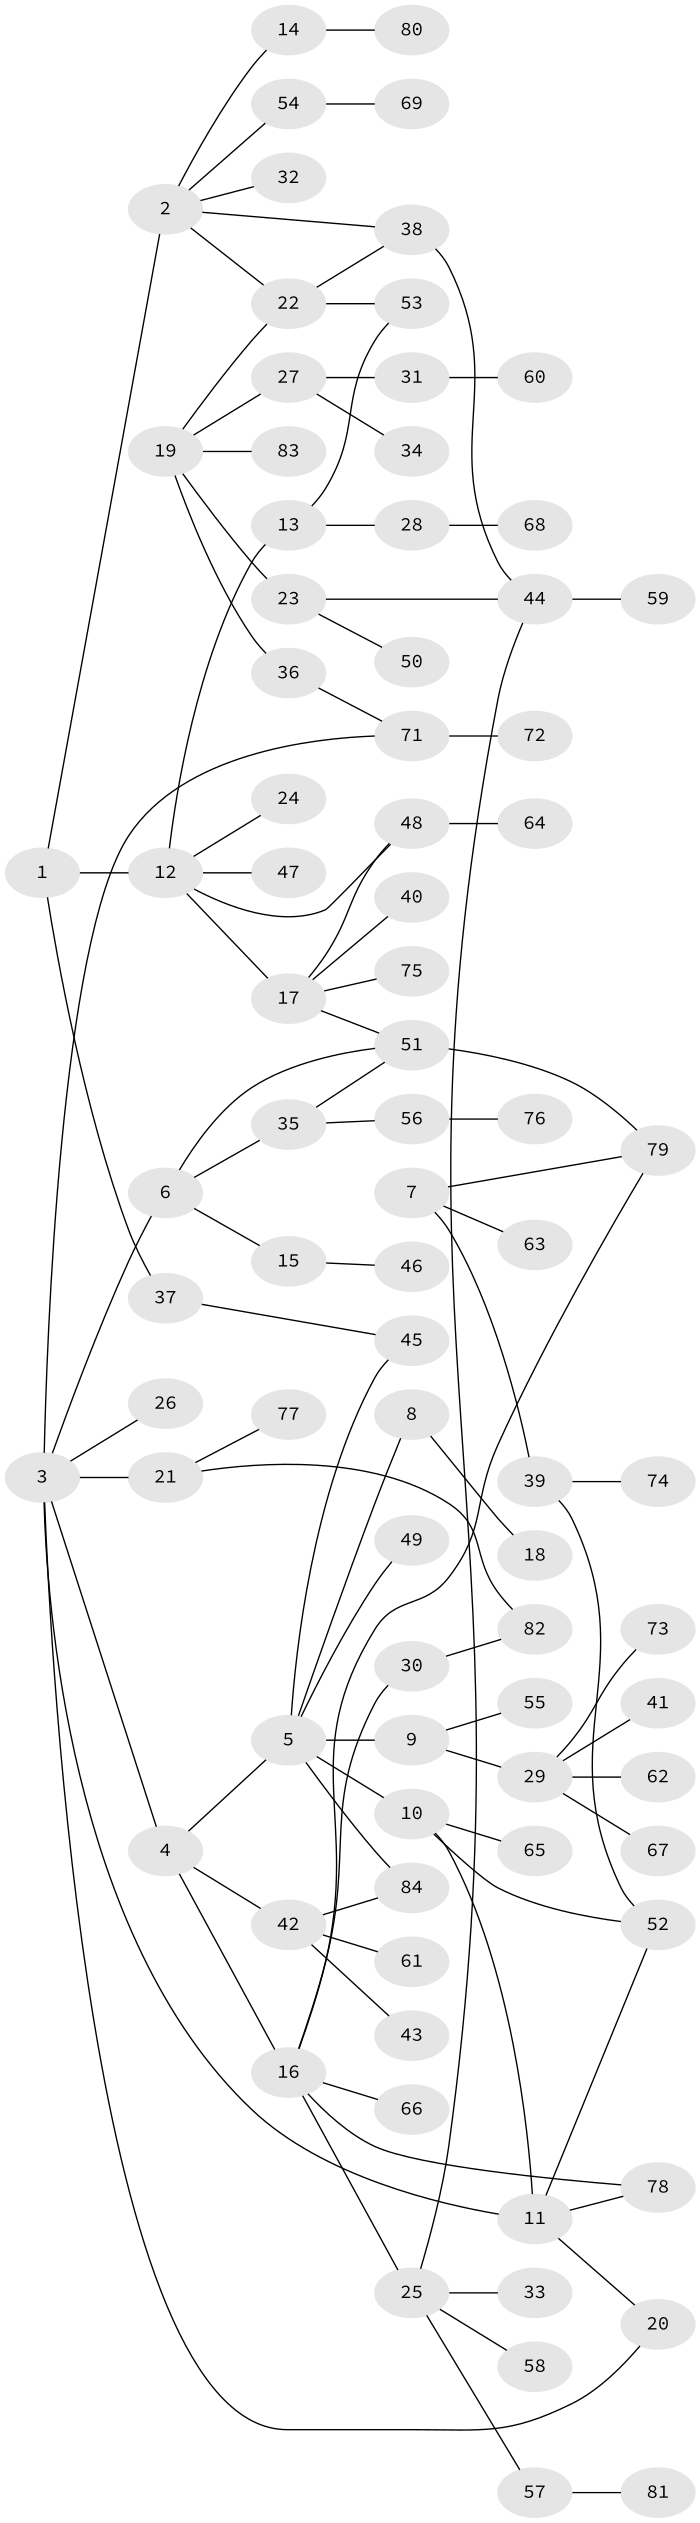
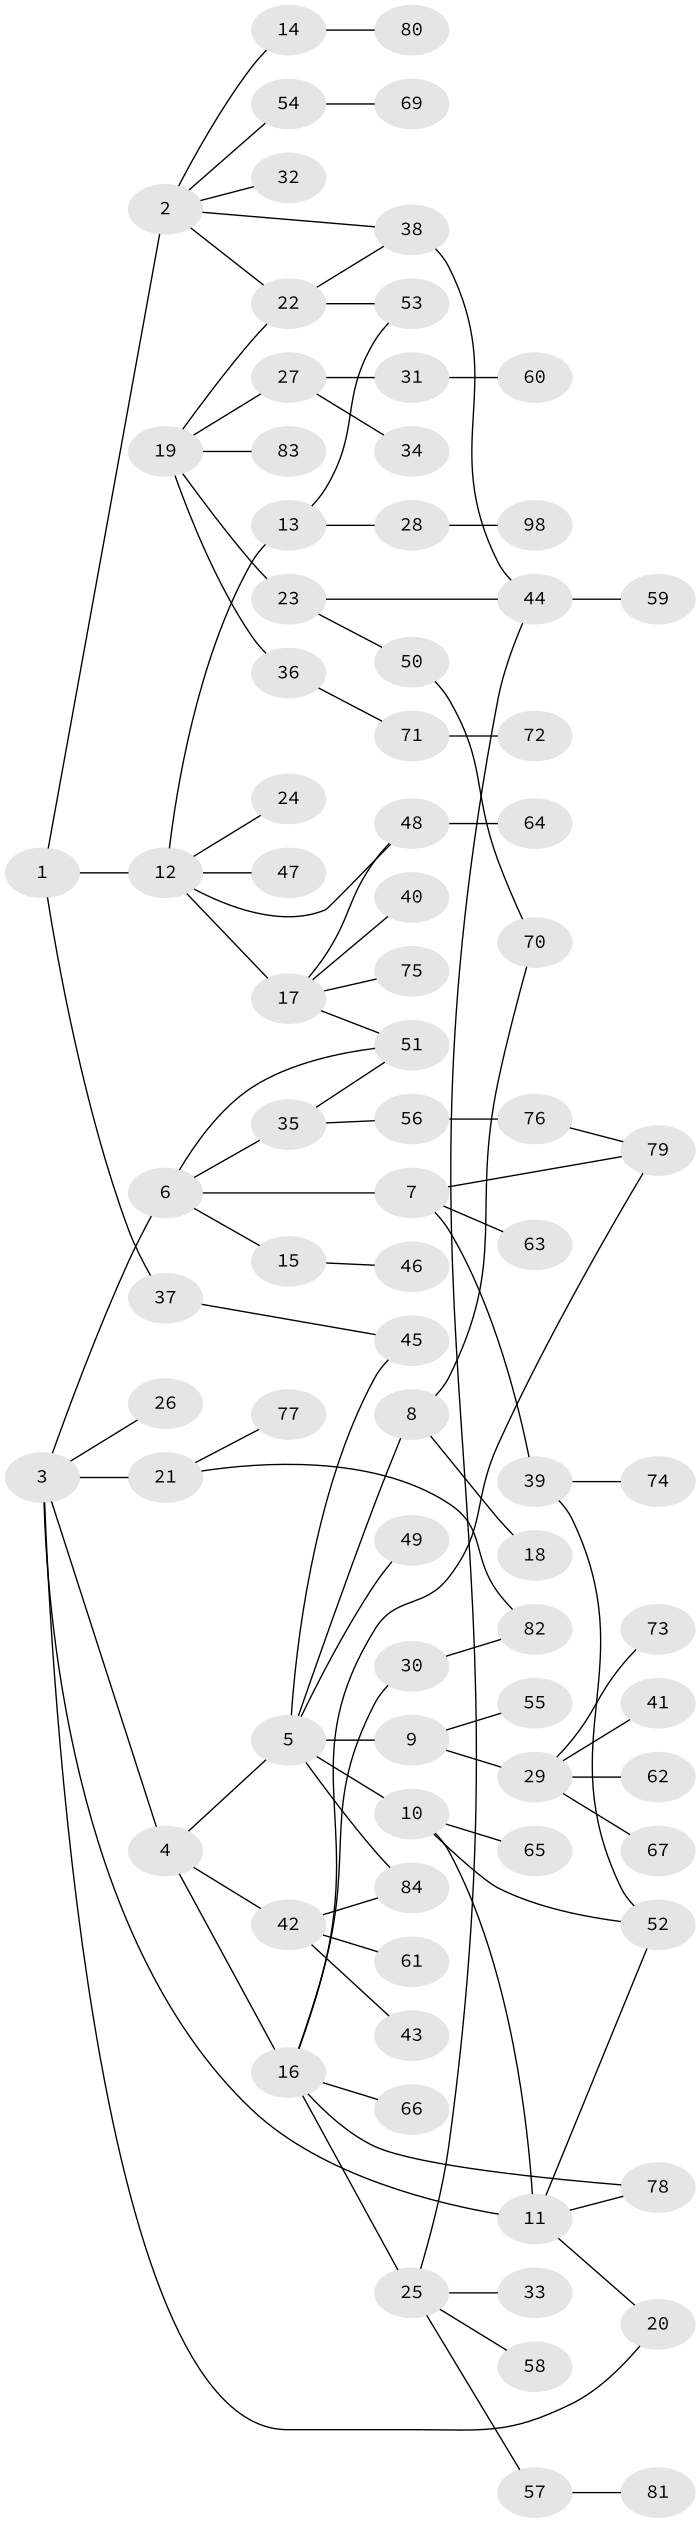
node "68": label "68" -> "98"
node "70": added
edge "71" -- "3": removed
edge "51" -- "79": now "76" -- "79"
edge "6" -- "7": added
